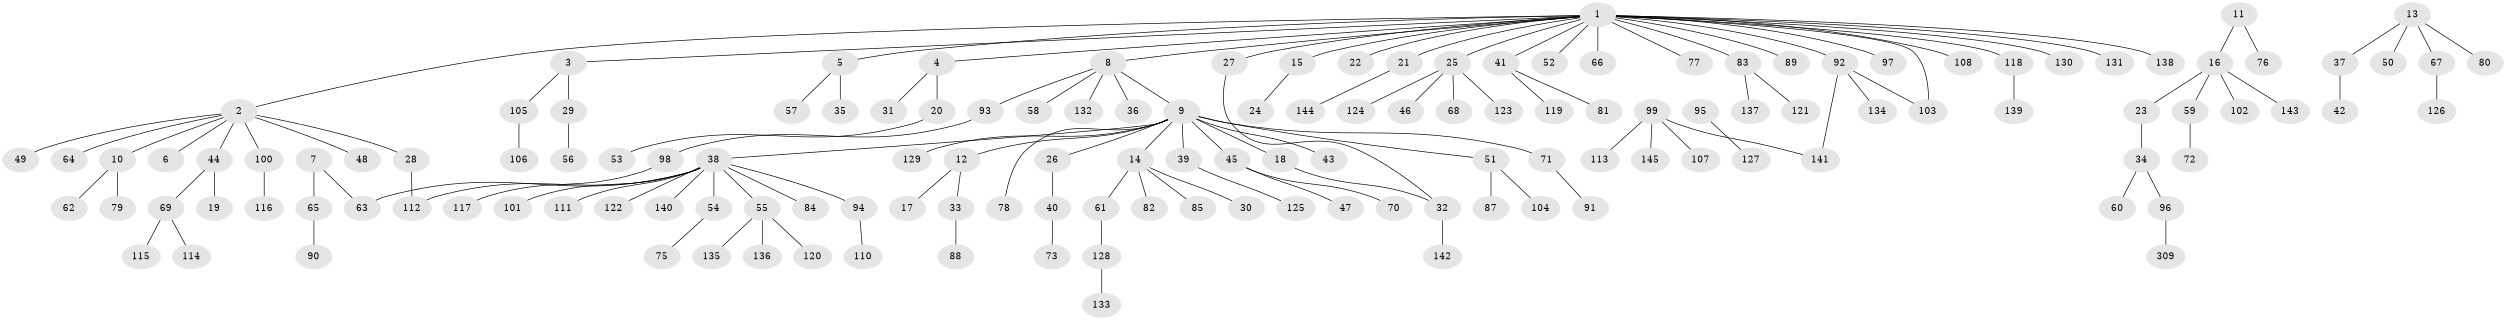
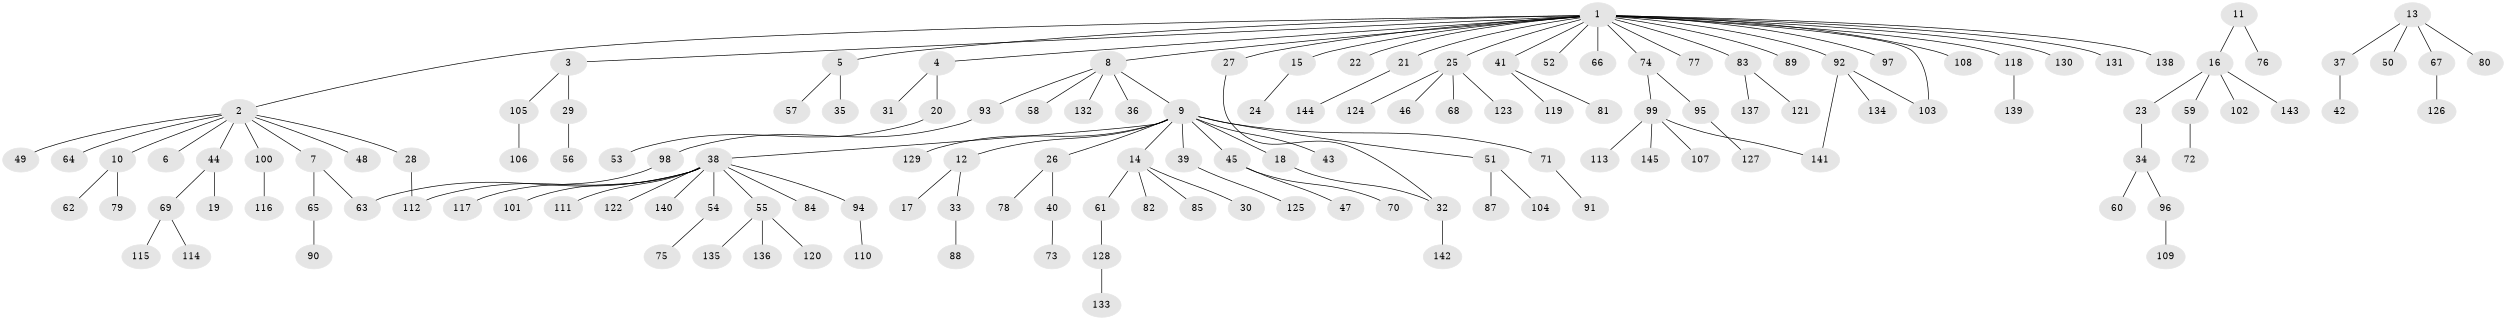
node "74": added
edge "2" -- "7": added
edge "9" -- "78": now "26" -- "78"
node "309": label "309" -> "109"
